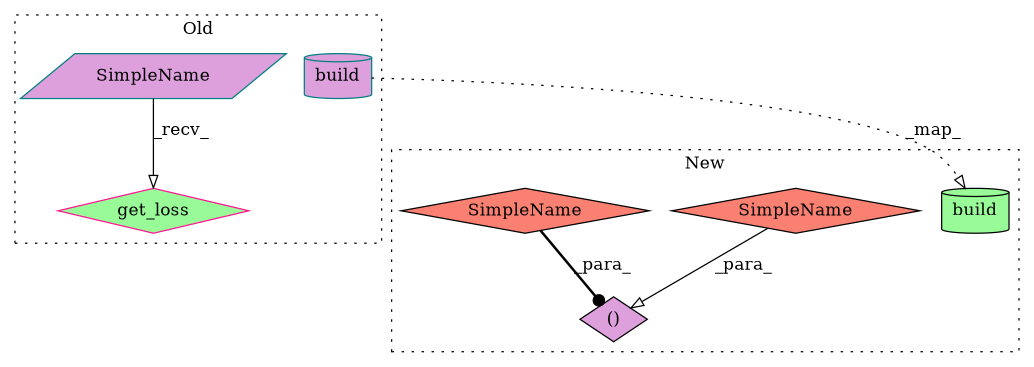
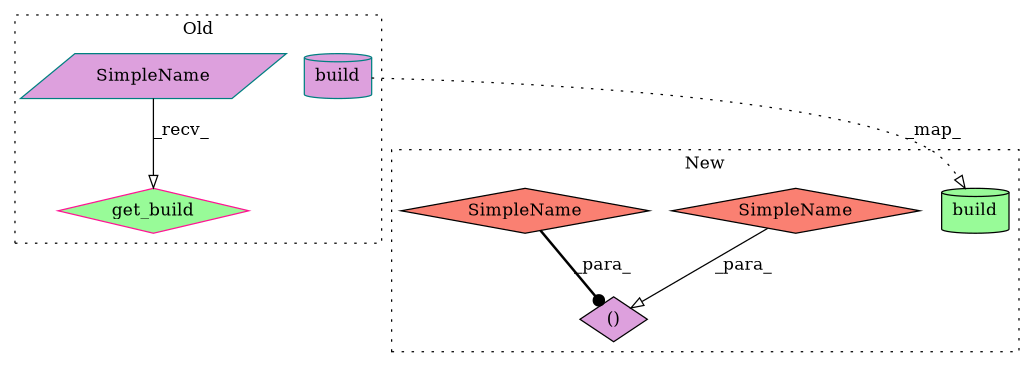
node "get_loss": label "get_loss" -> "get_build"
